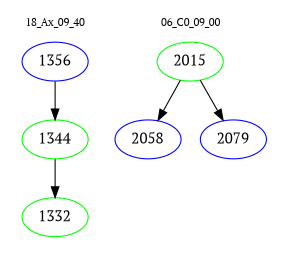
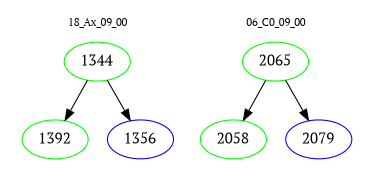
cluster "18_Ax_09_40": label "18_Ax_09_40" -> "18_Ax_09_00"
node "2015": label "2015" -> "2065"
edge "1356" -> "1344": reversed
node "2058": color blue -> green
node "1332": label "1332" -> "1392"
